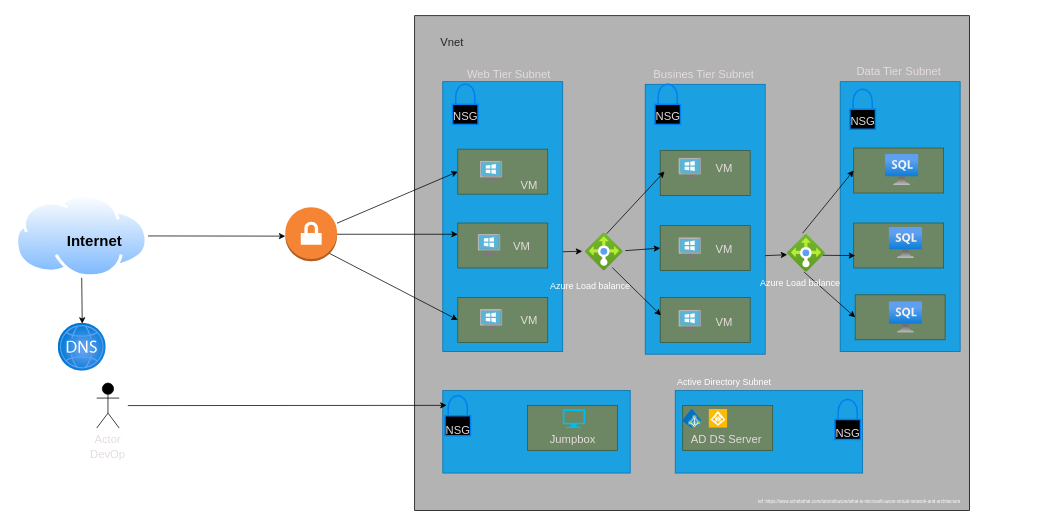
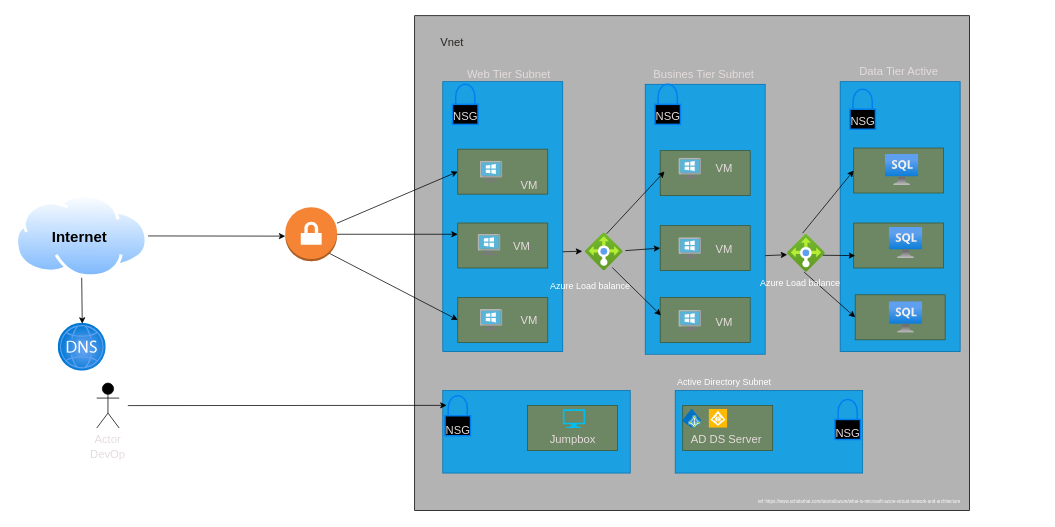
node "Data Tier Subnet": label "Data Tier Subnet" -> "Data Tier Active"
node "Internet": moved (97, 239) -> (82, 236)
